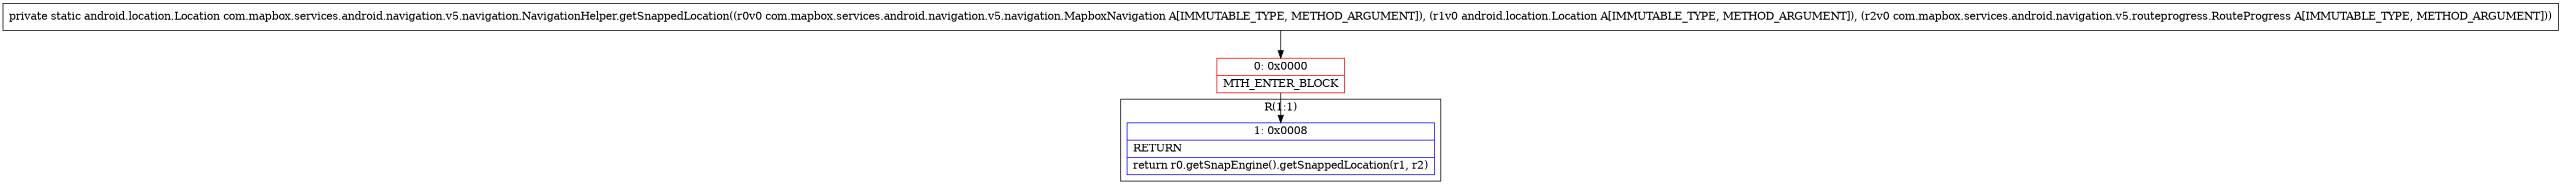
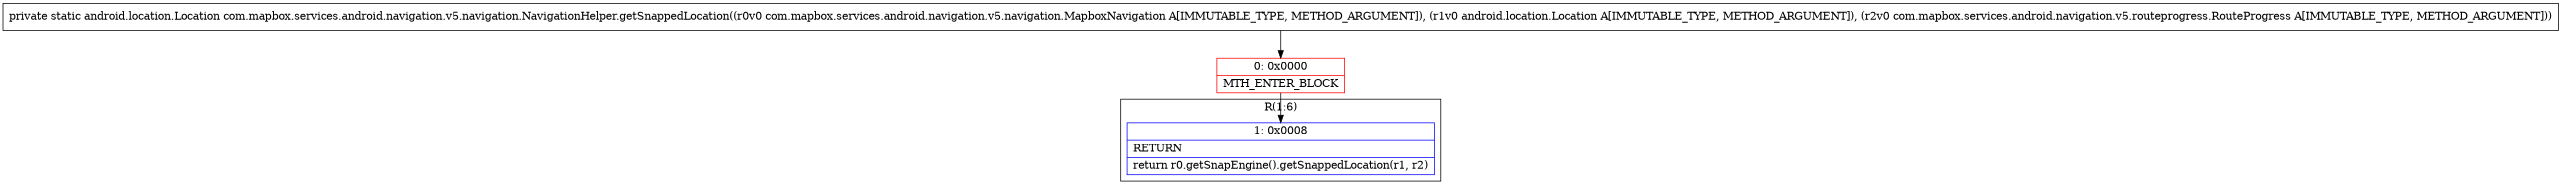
cluster "R(1:1)": label "R(1:1)" -> "R(1:6)"
